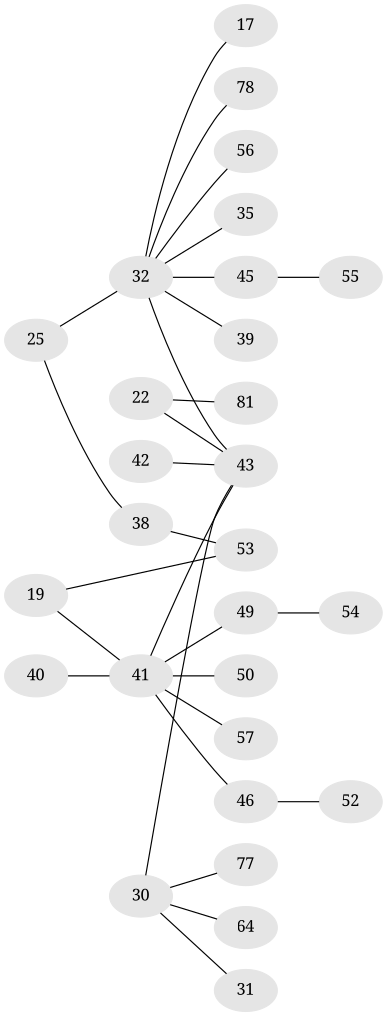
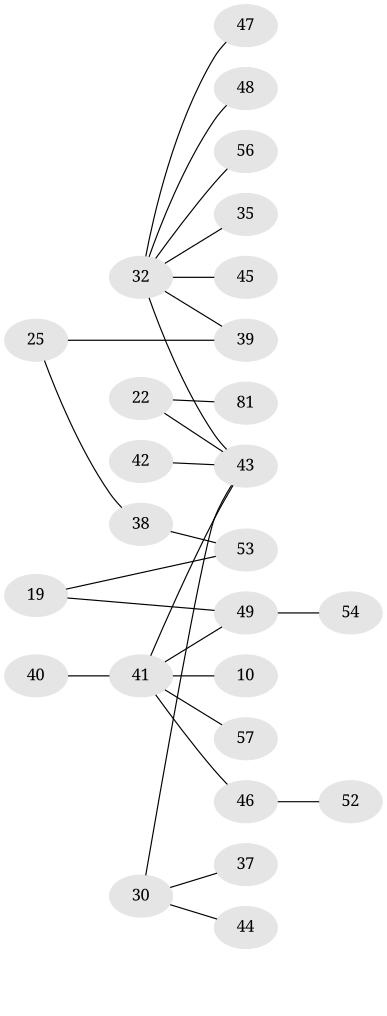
node "17": label "17" -> "47"
node "78": label "78" -> "48"
node "55": removed
edge "32" -- "25": now "39" -- "25"
edge "19" -- "41": now "19" -- "49"
node "50": label "50" -> "10"
node "77": label "77" -> "37"
node "64": label "64" -> "44"
node "31": removed
